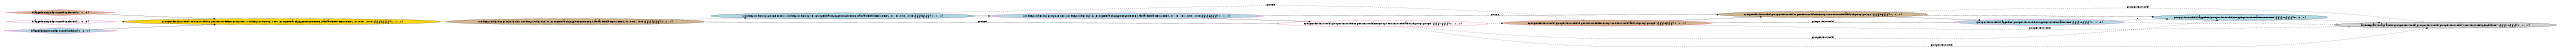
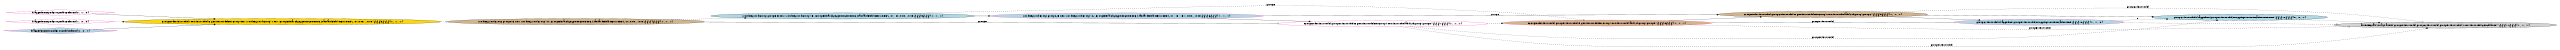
node "draggedOnTopOfGroupAddsBeforeIt['0', '1', '0']": fillcolor tan -> white
